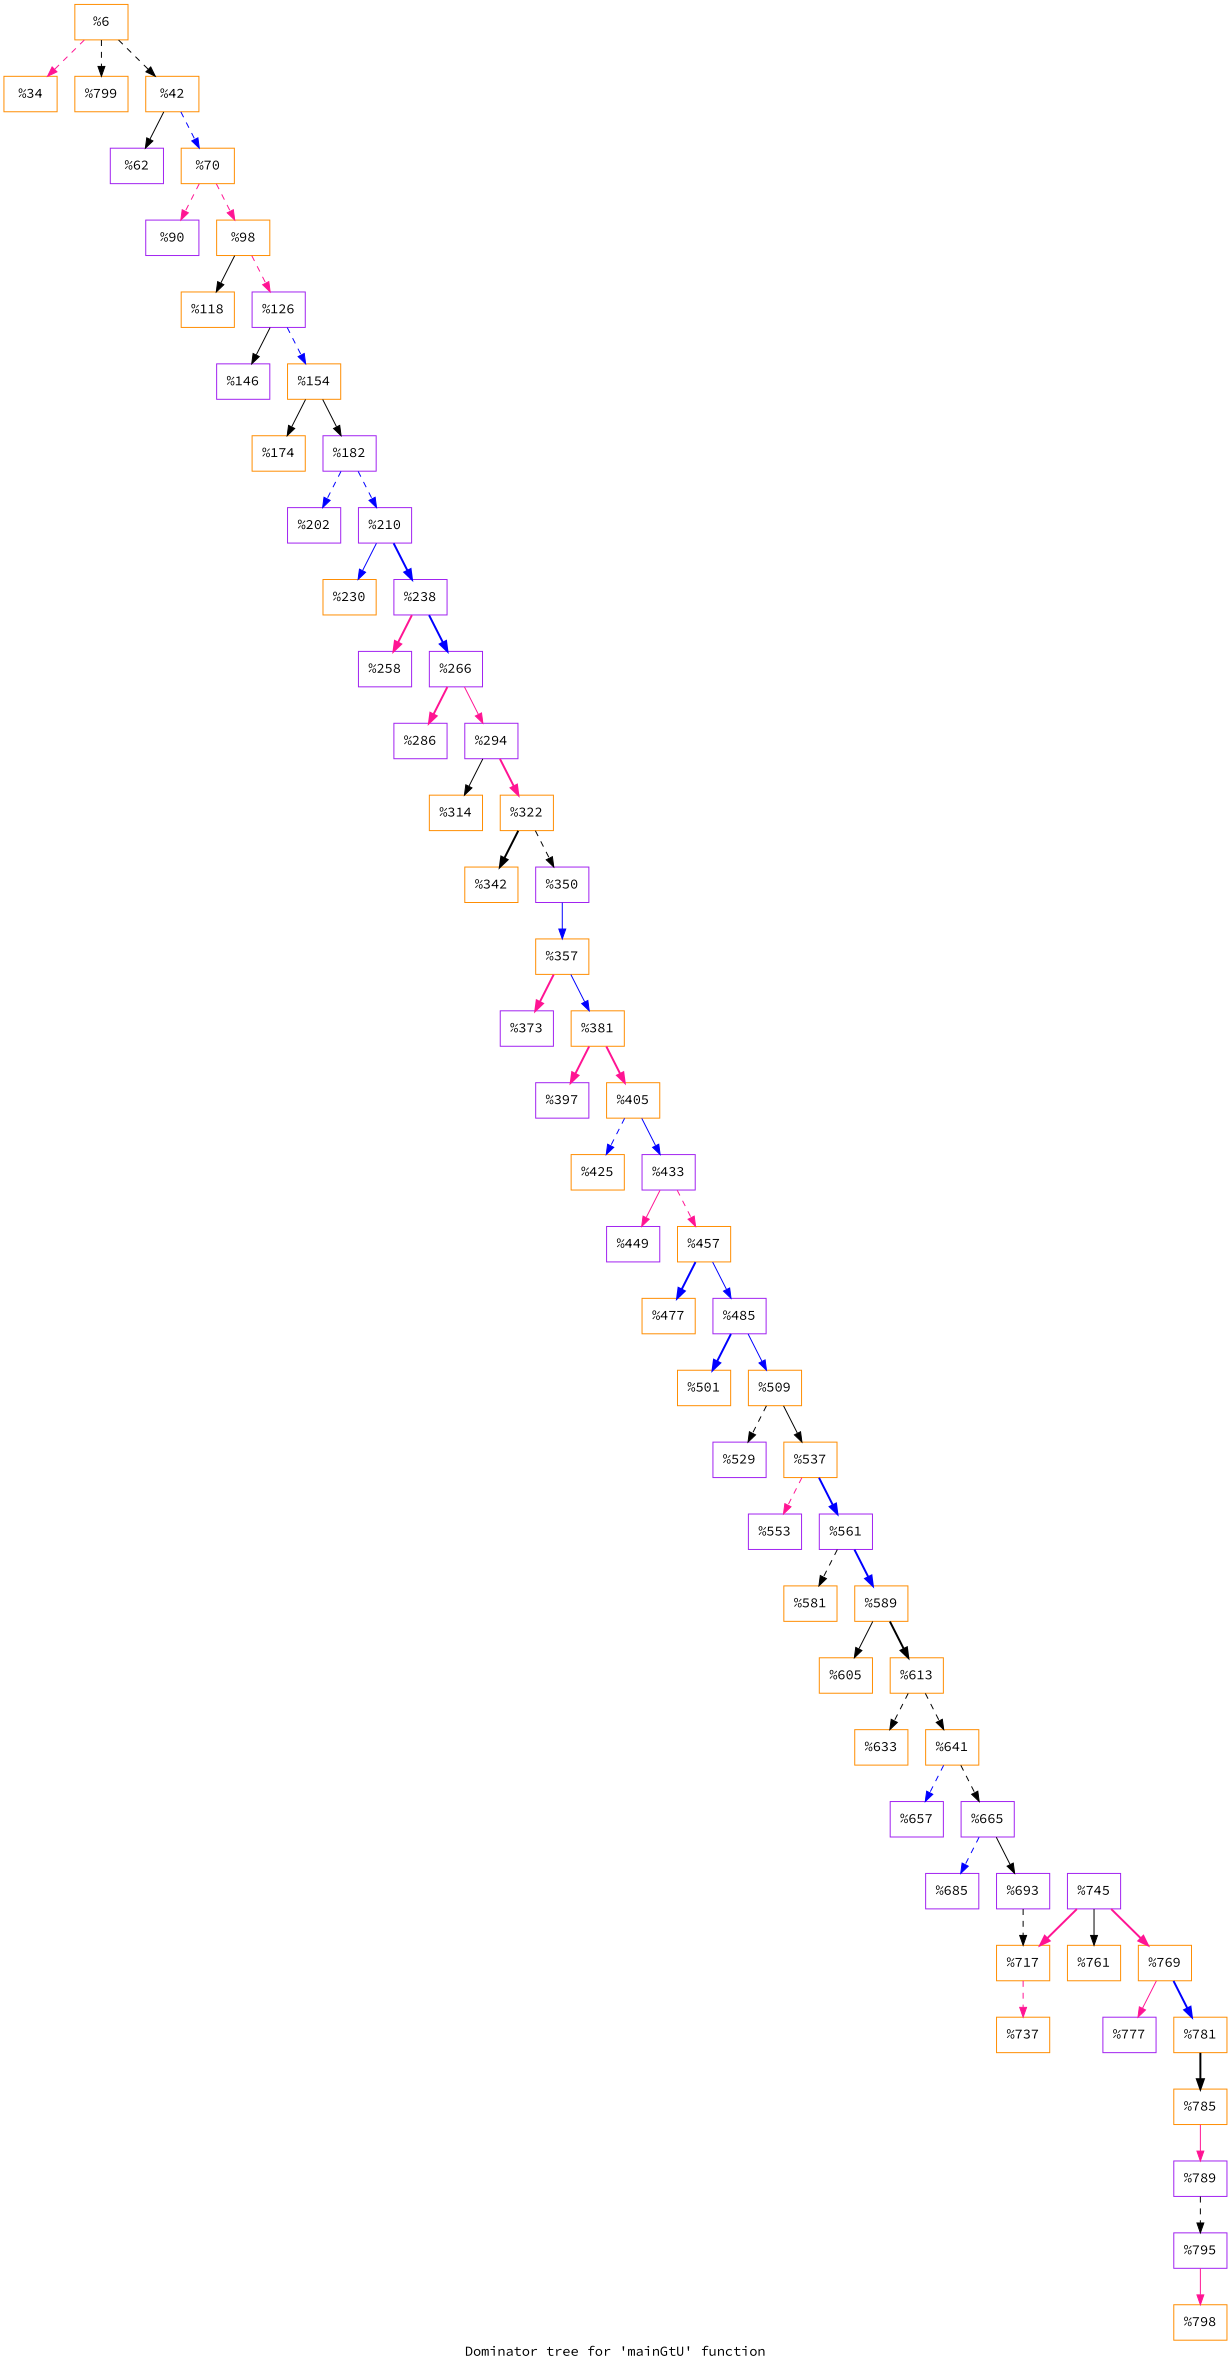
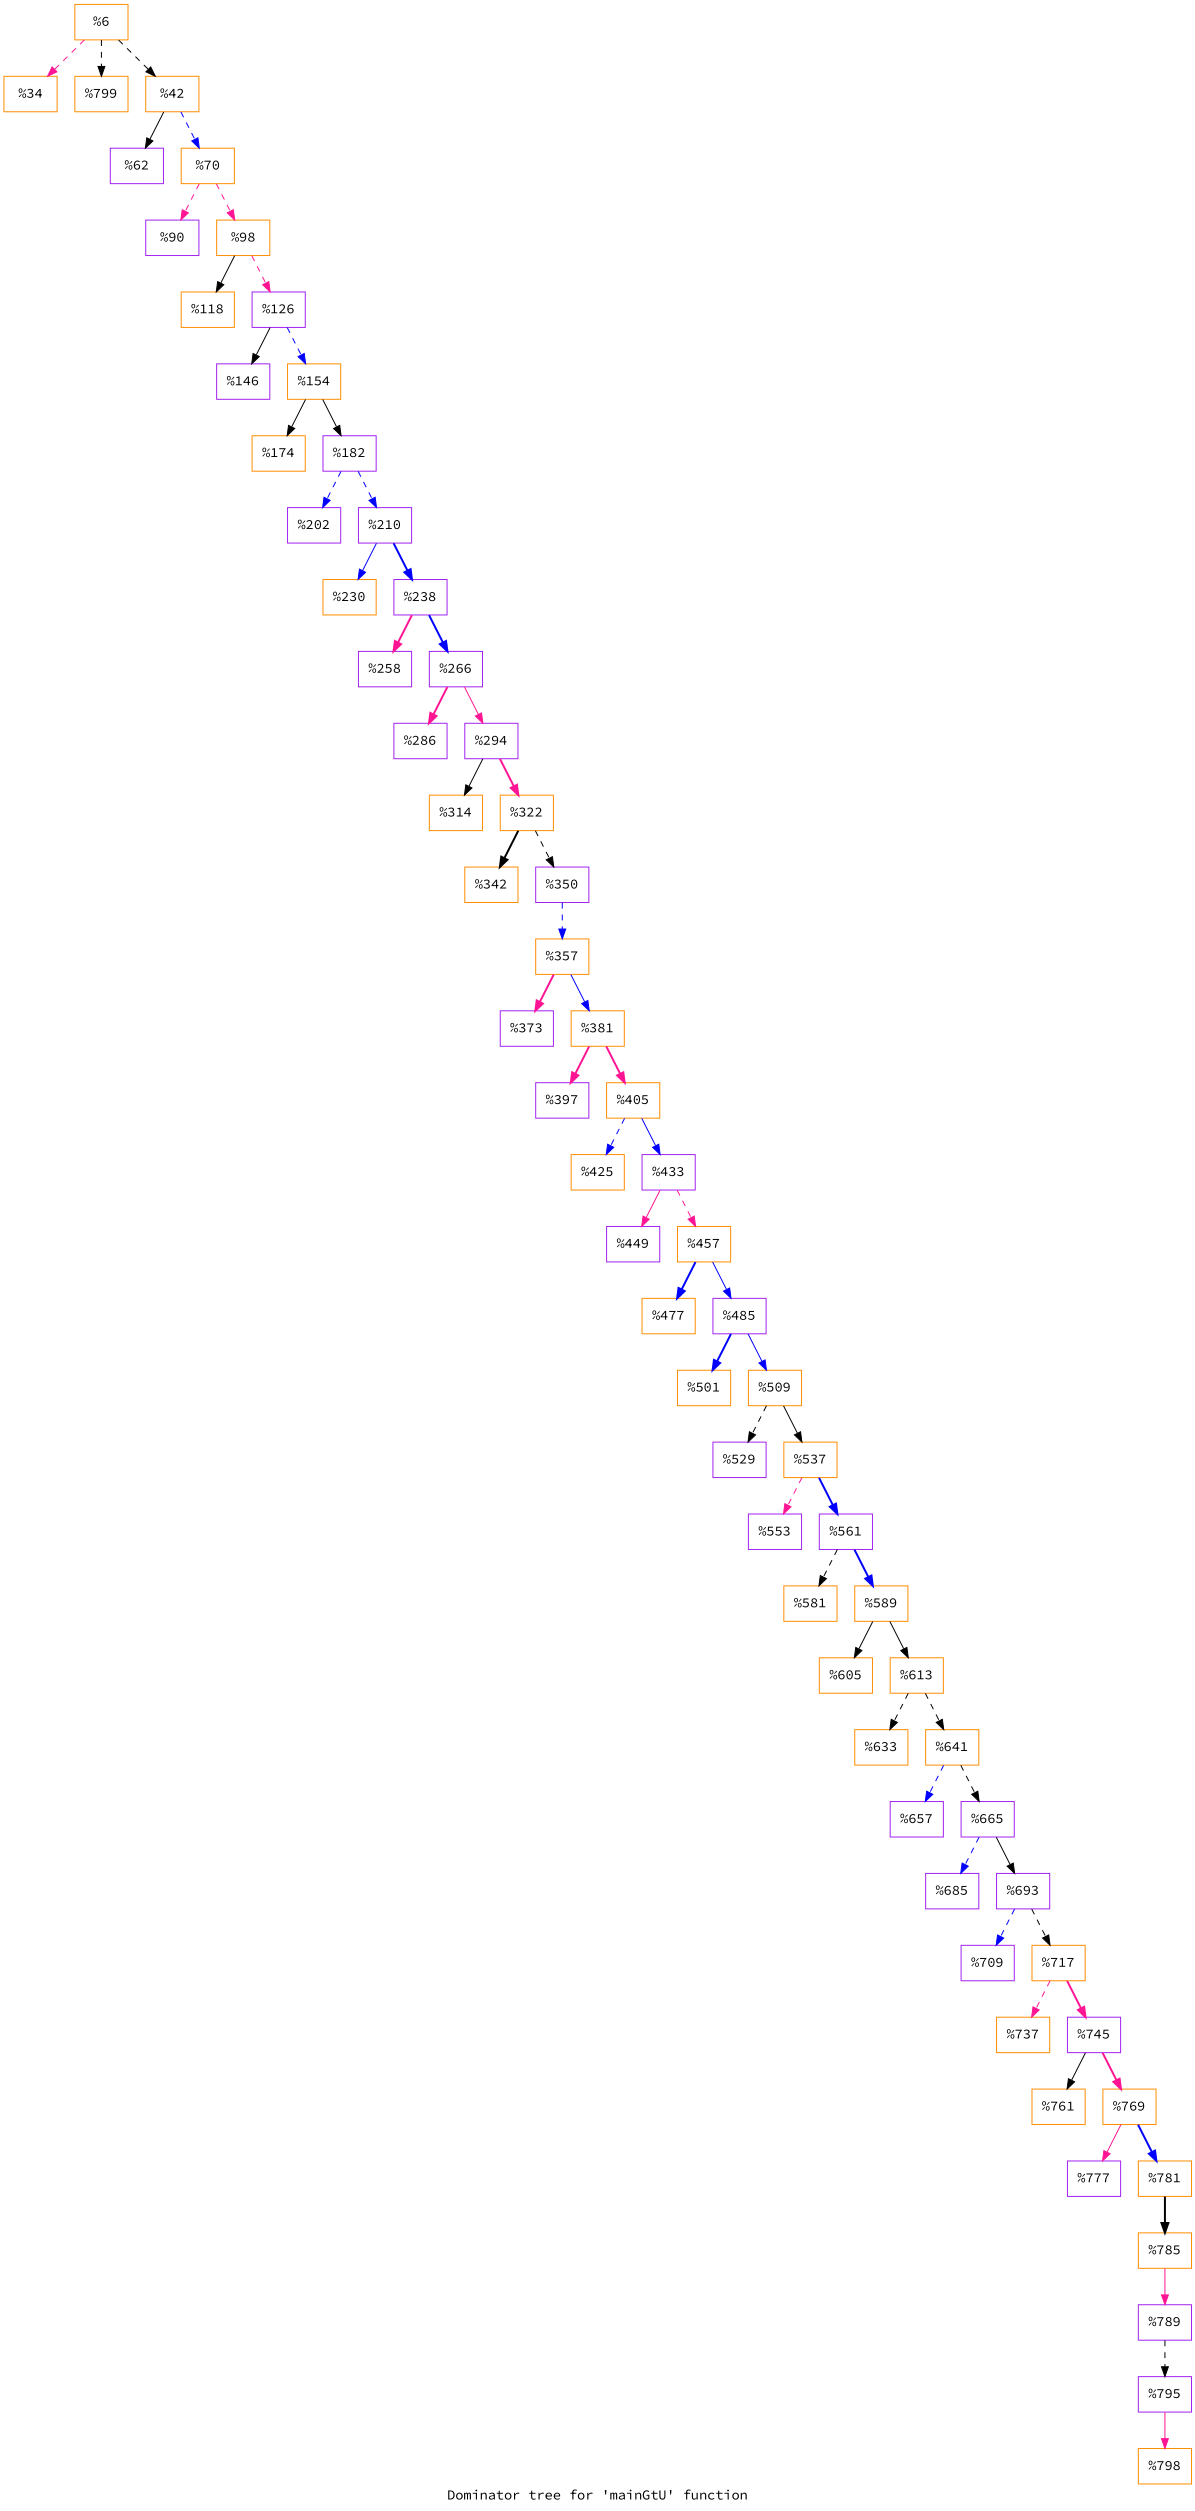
edge "%350" -> "%357": style solid -> dashed
edge "%589" -> "%613": style bold -> solid
edge "%745" -> "%717": reversed
node "%709": added
